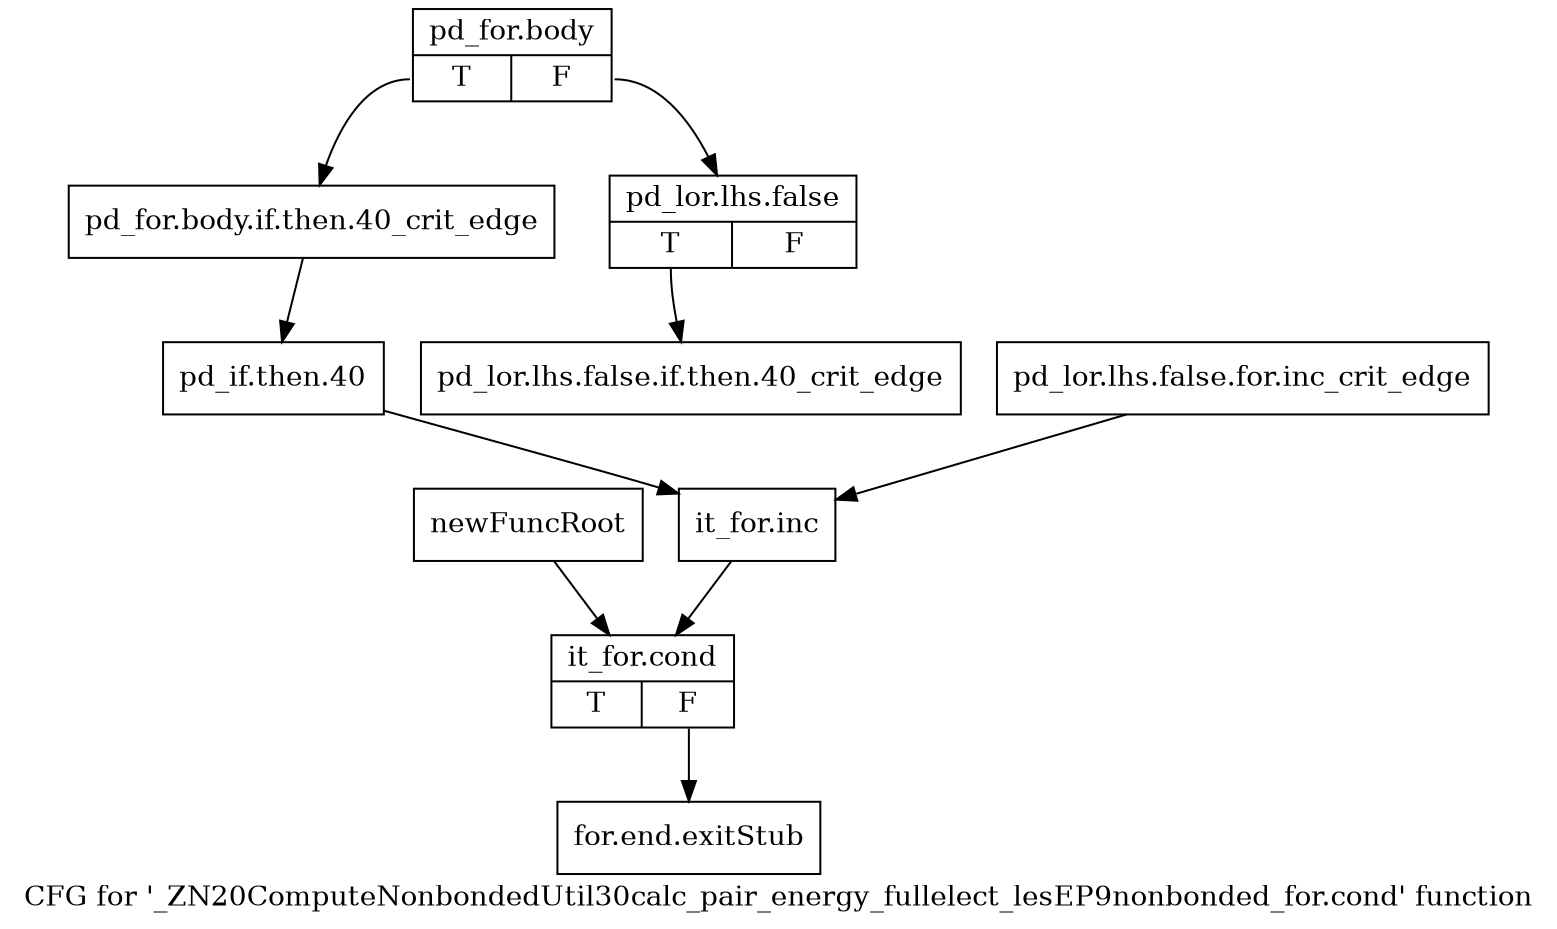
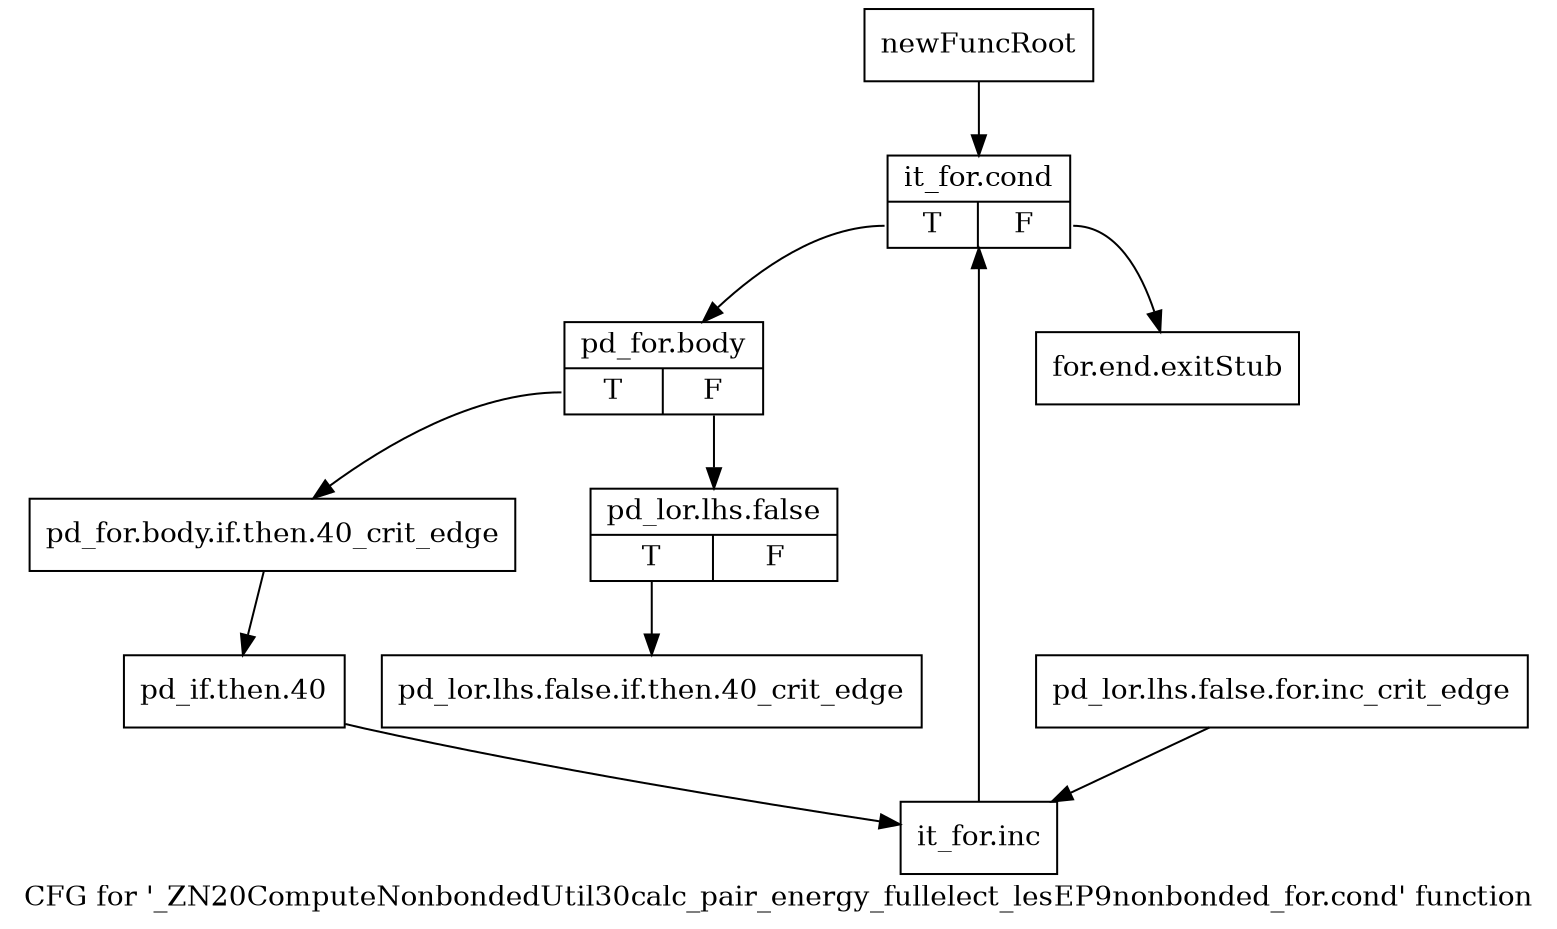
edge "it_for.cond" -> "pd_for.body": added
